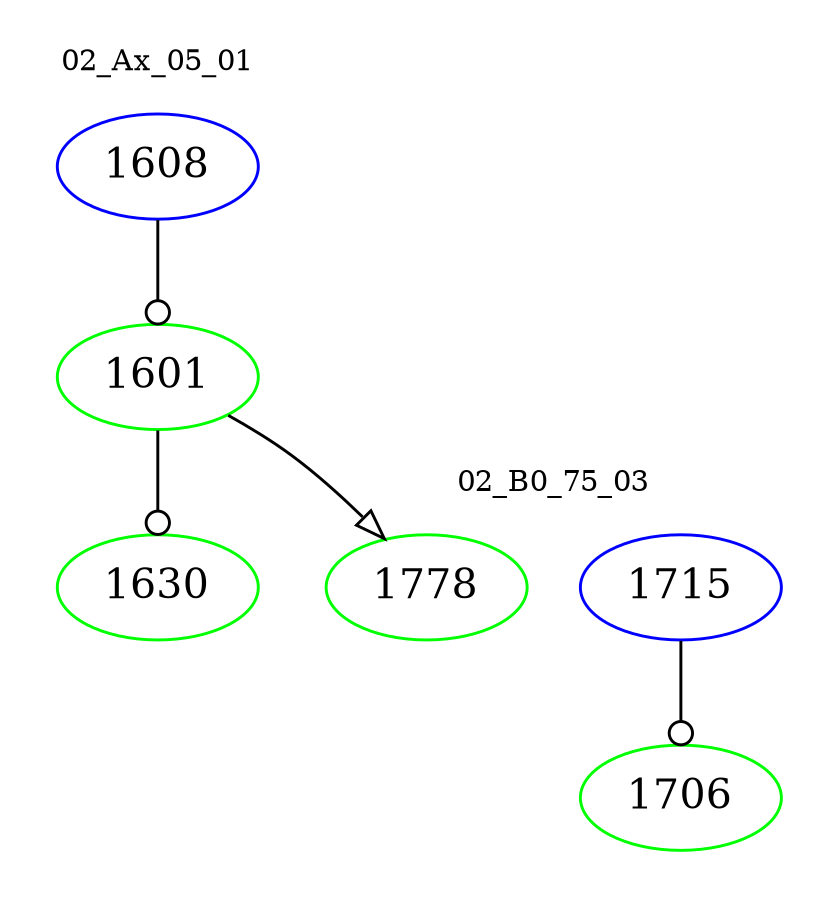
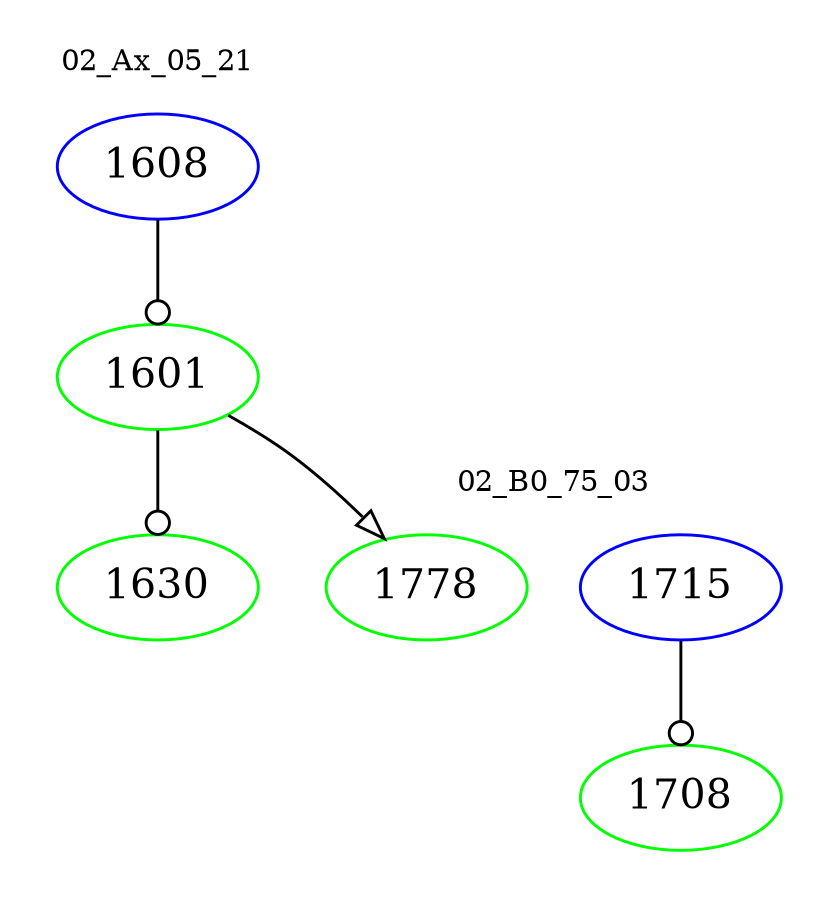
cluster "02_Ax_05_01": label "02_Ax_05_01" -> "02_Ax_05_21"
node "1706": label "1706" -> "1708"
